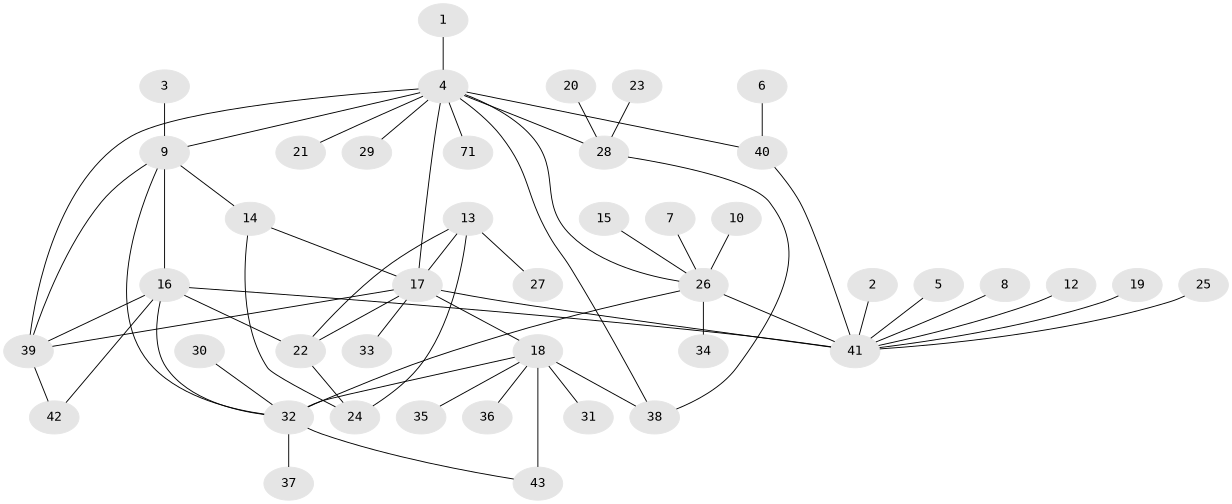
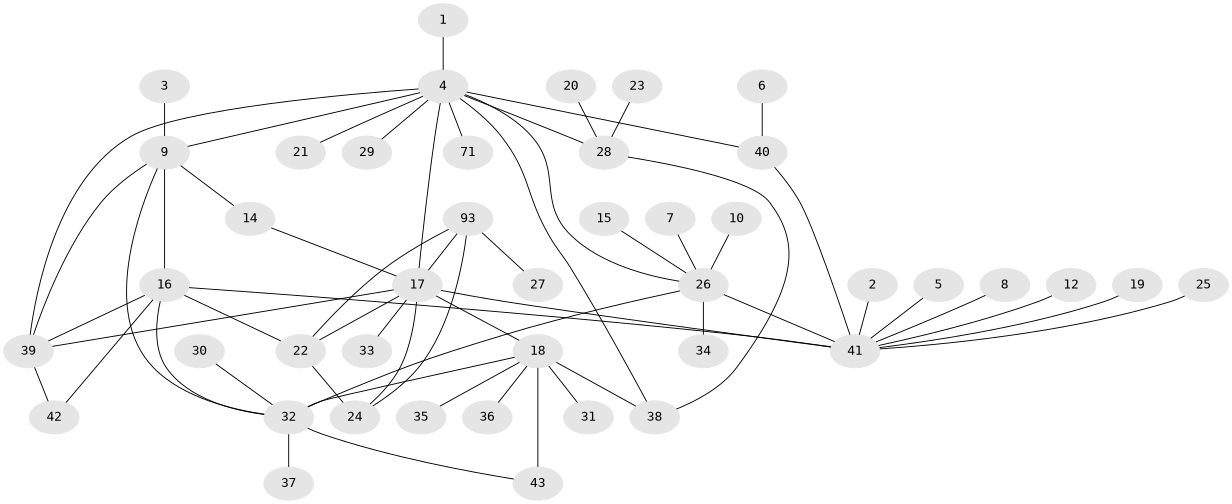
node "13": label "13" -> "93"
edge "14" -- "24": now "17" -- "24"
